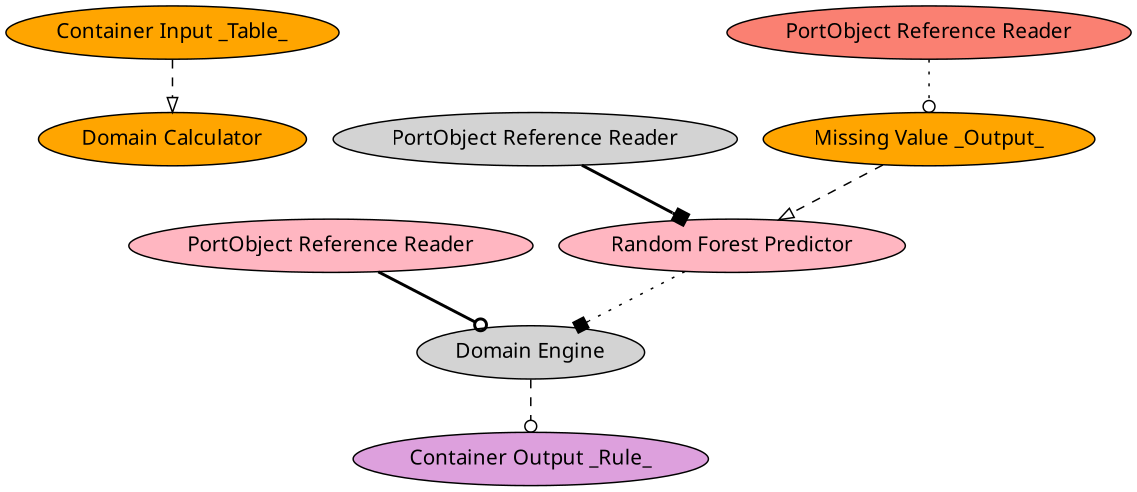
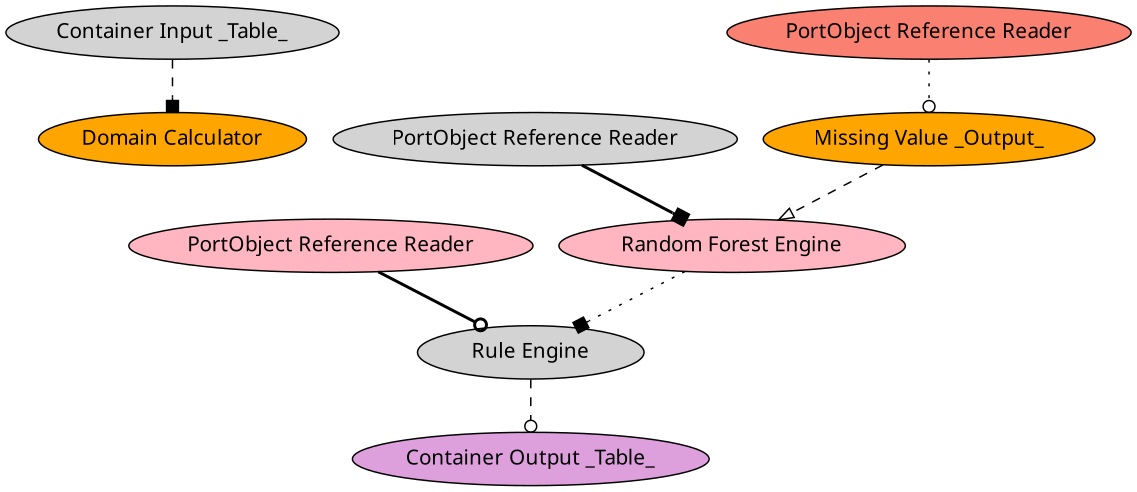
node "Container Input _Table_": fillcolor orange -> lightgrey
edge "Container Input _Table_" -> "Domain Calculator": arrowhead onormal -> box
node "Random Forest Predictor": label "Random Forest Predictor" -> "Random Forest Engine"
node "Domain Engine": label "Domain Engine" -> "Rule Engine"
node "Container Output _Rule_": label "Container Output _Rule_" -> "Container Output _Table_"
